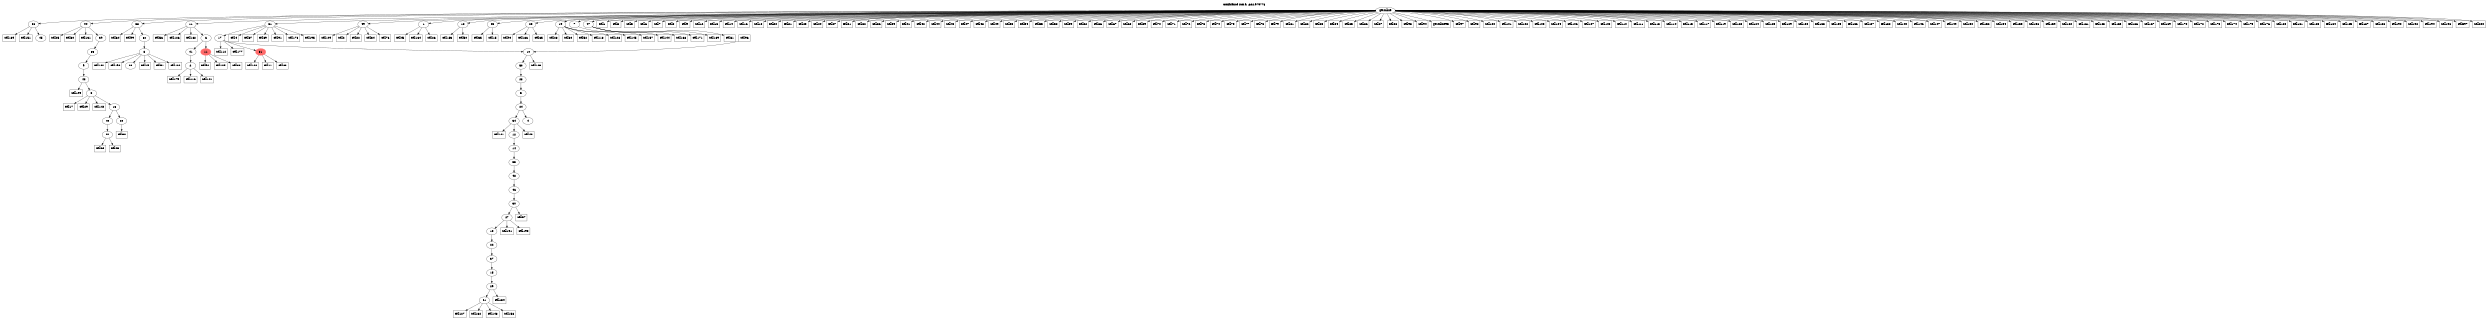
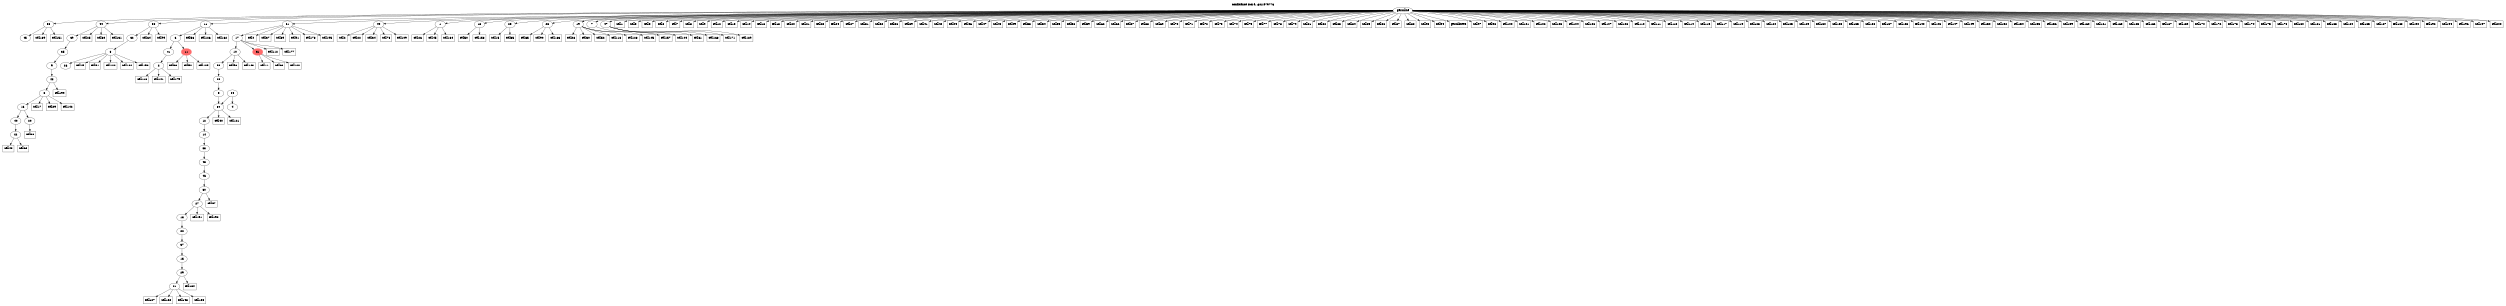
node "cell597": label "cell597" -> "cell197"
edge "cell96" -> "10": reversed
edge "5" -> "24": now "5" -> "34"
